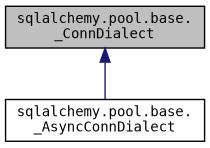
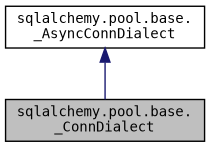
edge "sqlalchemy.pool.base. _AsyncConnDialect" -> "sqlalchemy.pool.base. _ConnDialect": reversed
